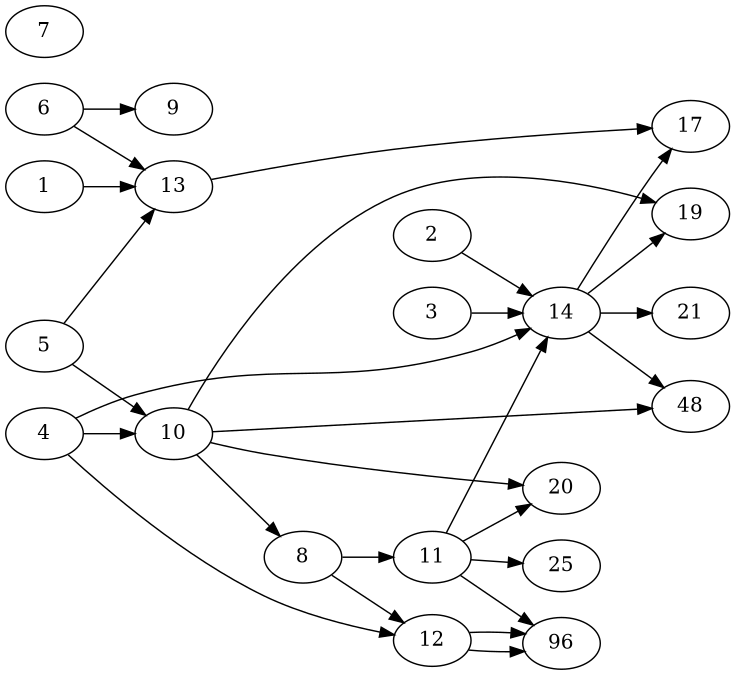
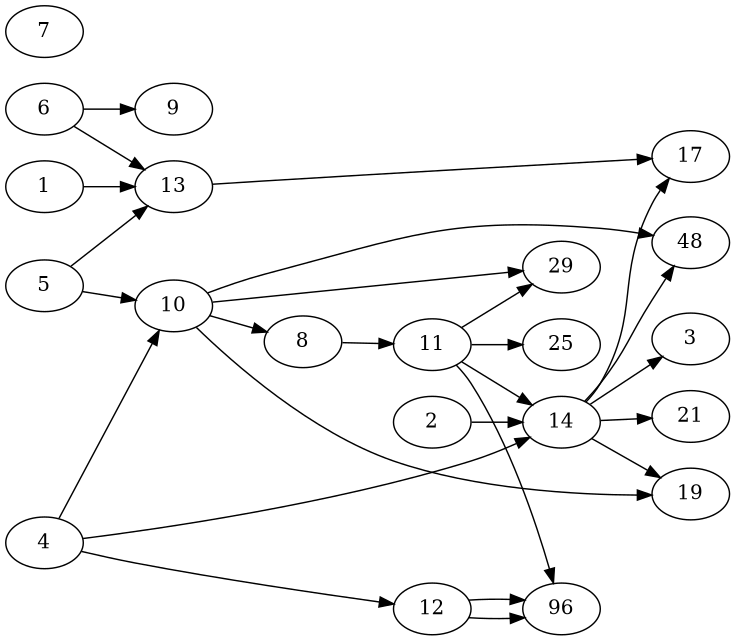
edge "3" -> "14": reversed
node "20": label "20" -> "29"
edge "8" -> "12": removed
